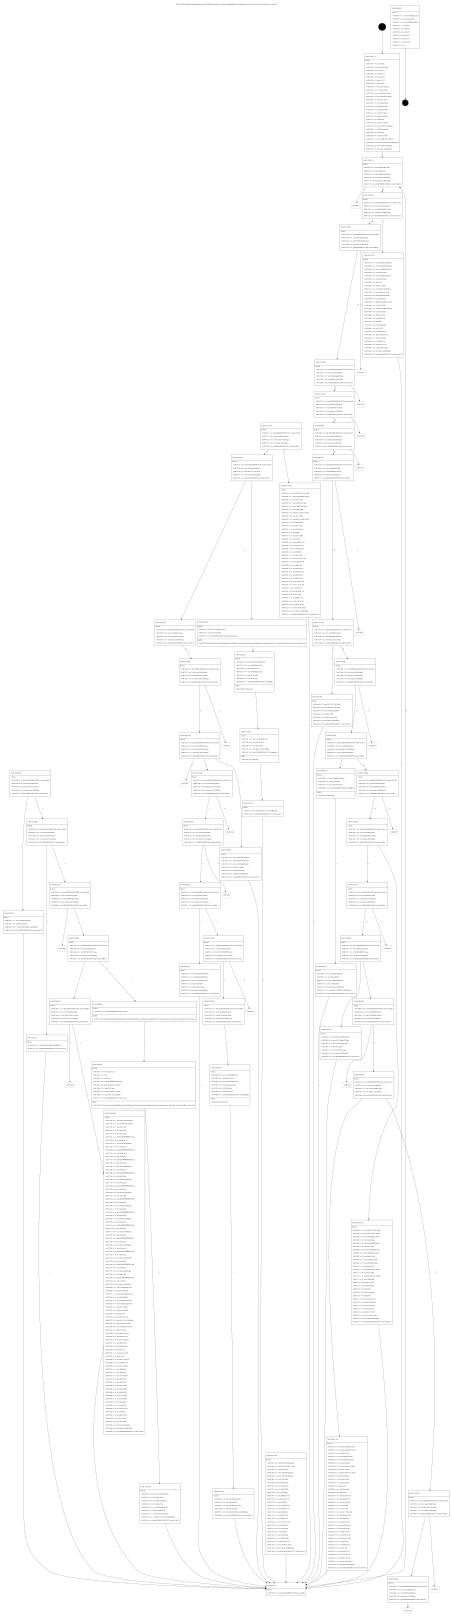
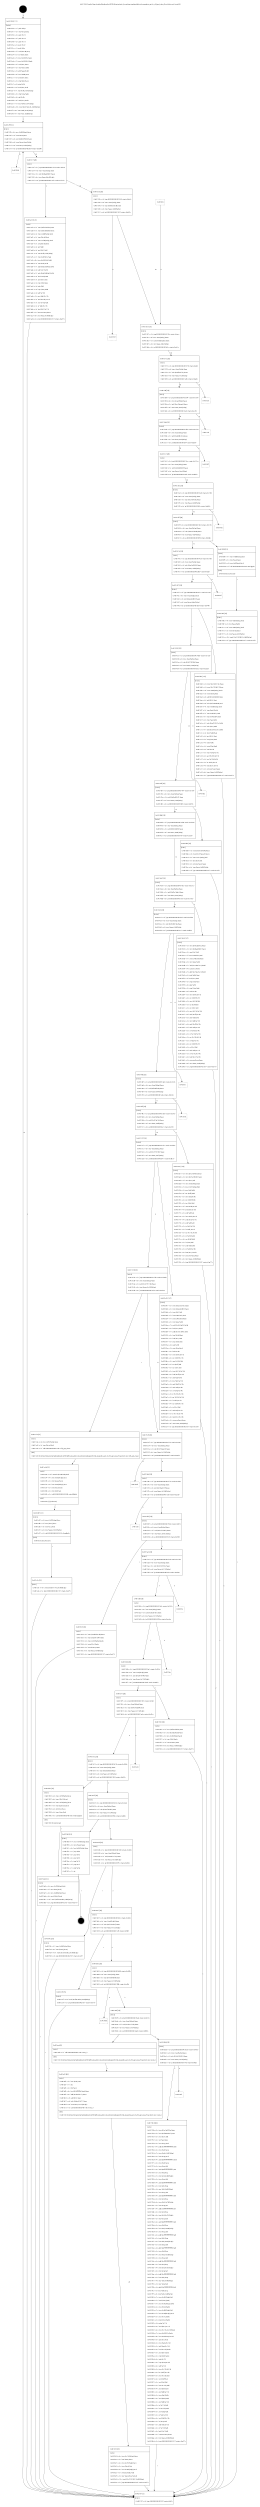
edge "0x401357 [28]" -> "0x401d0c": reversed
node "0x401acd [30]": removed
edge "0x401587 [28]" -> "0x4018d7": now "0x40154f [28]" -> "0x4018d7"
node "0x401f79": removed
node "0x4014fb [28]": added
node "0x40162f [28]": added
